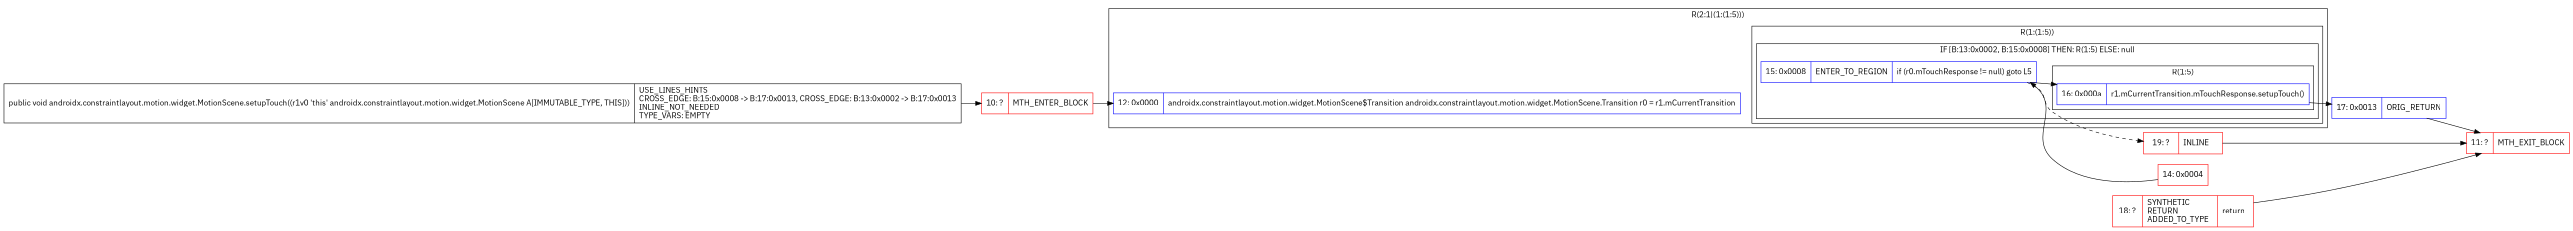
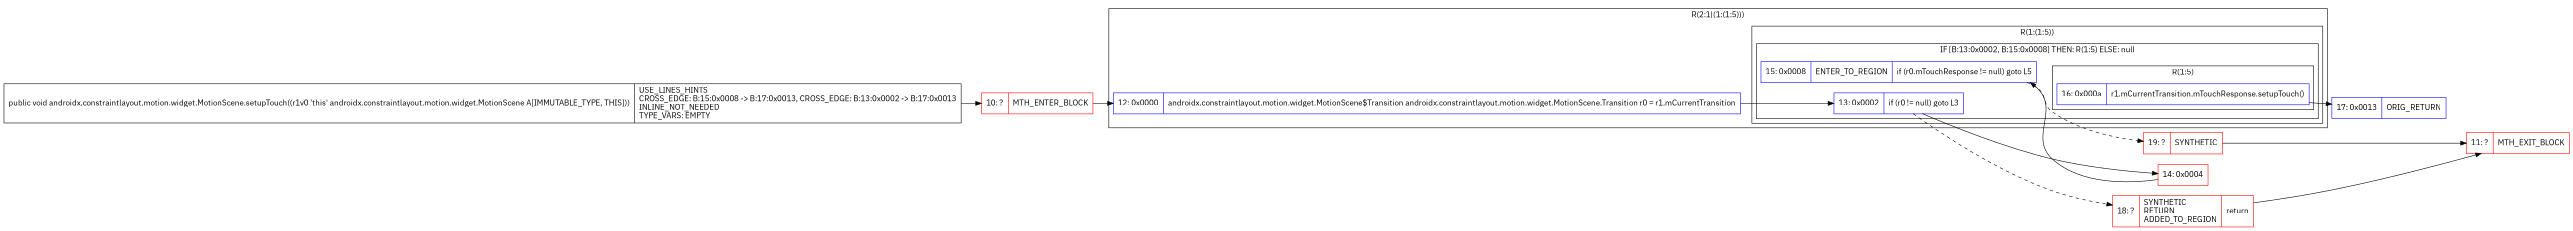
edge "15: 0x0008" -> "16: 0x000a": removed
node "13: 0x0002": added
edge "17: 0x0013" -> "11: ?": removed
node "19: ?": text "INLINE" -> "SYNTHETIC"
node "18: ?": text "ADDED_TO_TYPE" -> "ADDED_TO_REGION"
